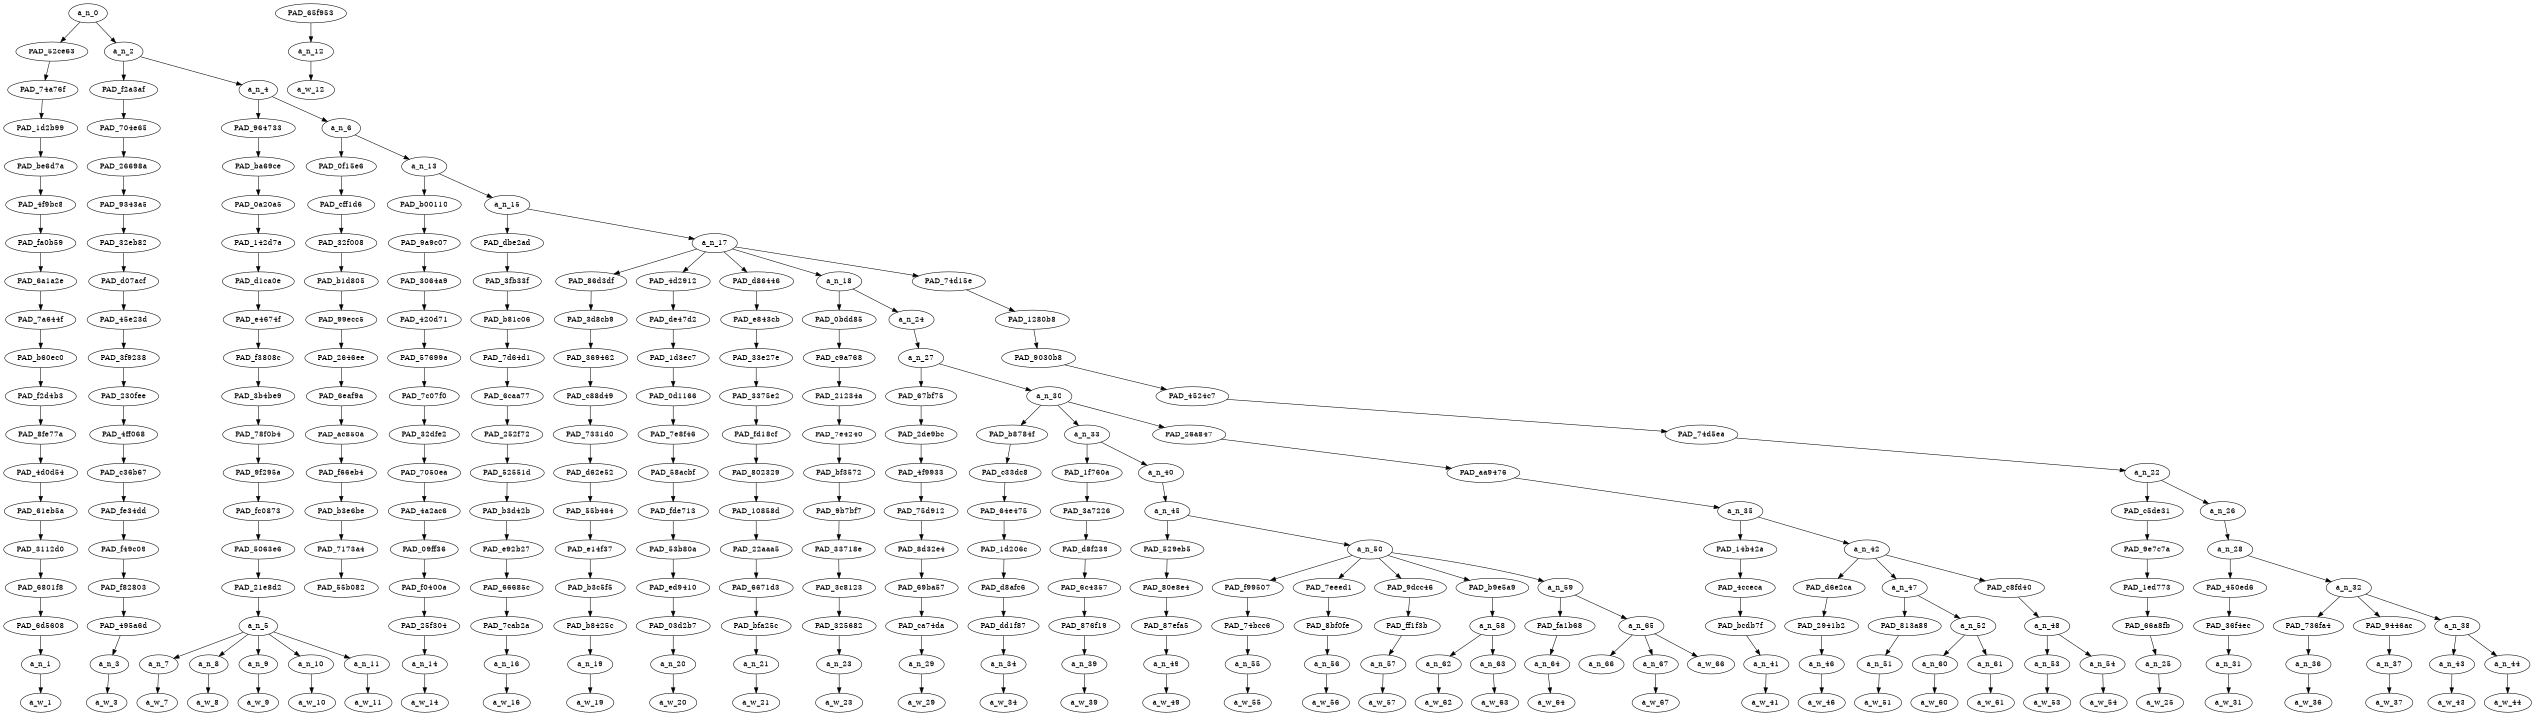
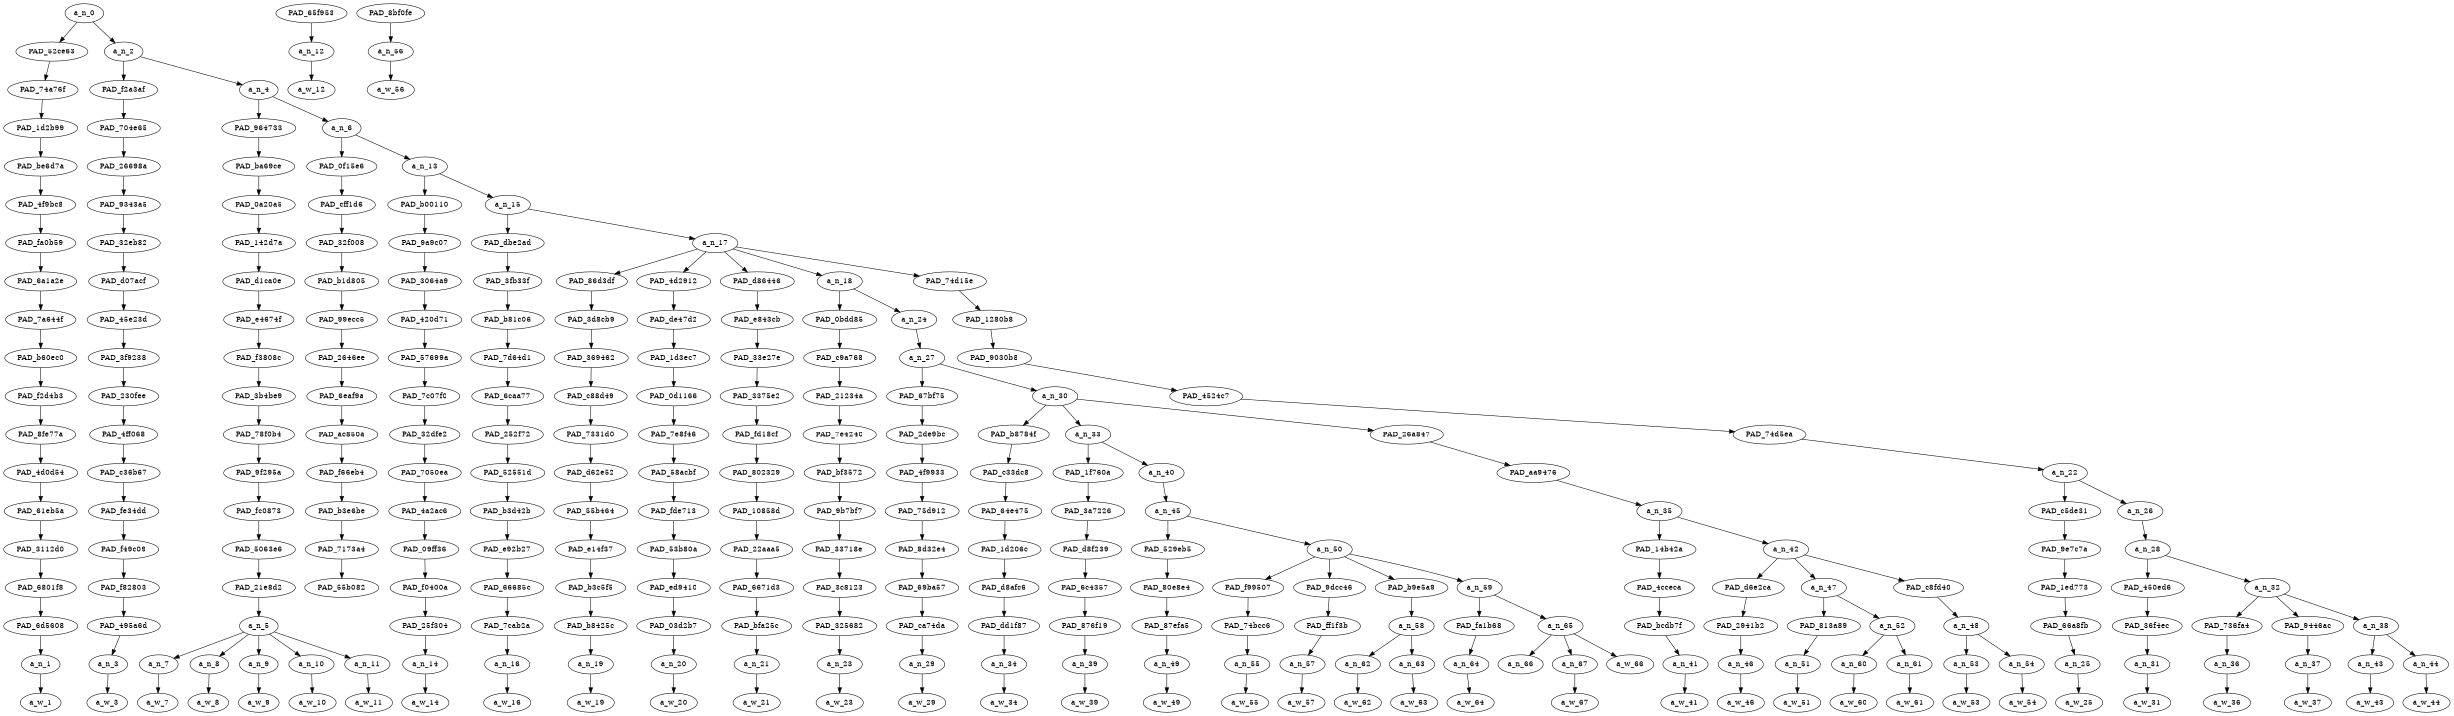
node "PAD_7eeed1": removed
